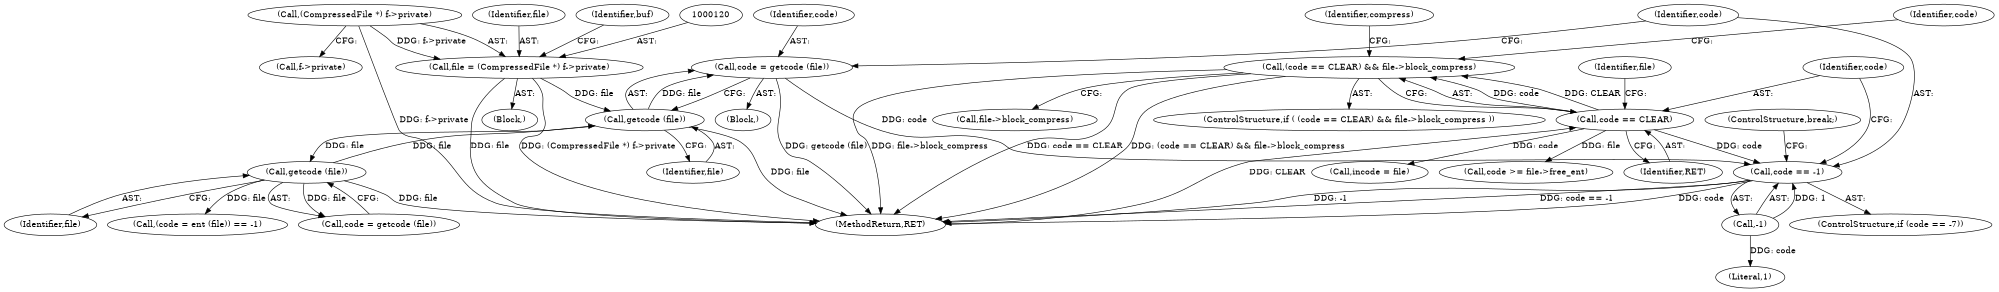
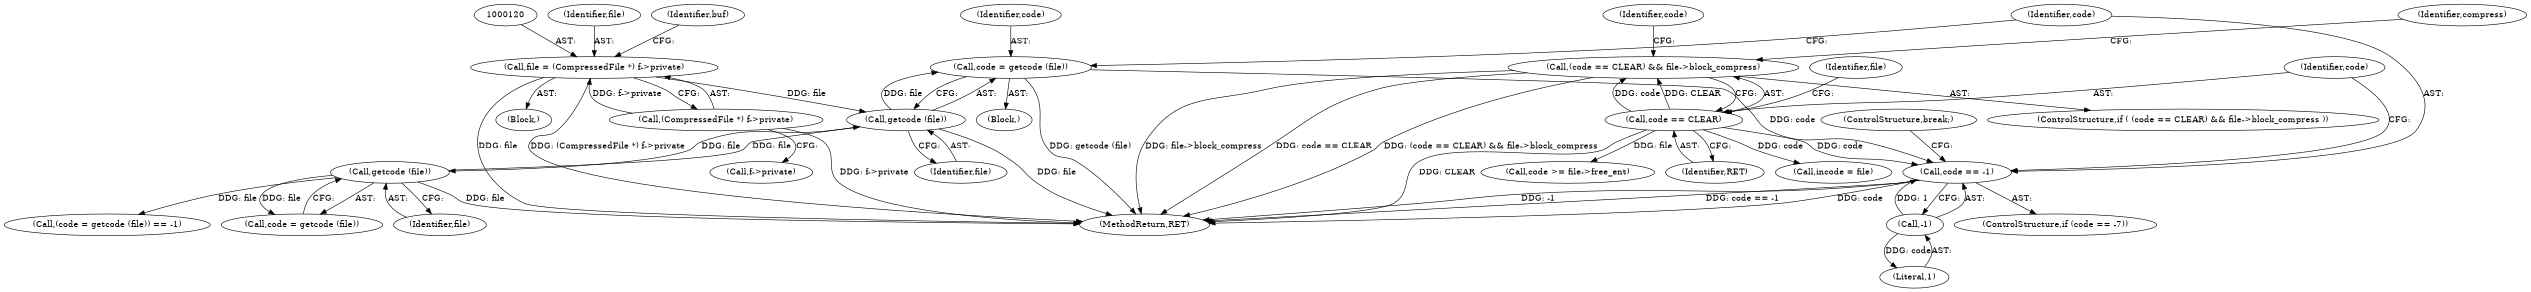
edge "(Call,file = (CompressedFile *) f->private)" -> "(Call,(CompressedFile *) f->private)": added, label "CFG:"
node "(Call,file->block_compress)": removed
edge "(MethodReturn,RET)" -> "(Call,code == CLEAR)": reversed
edge "(Call,code == -1)" -> "(Call,-1)": label "AST: " -> "CFG: "
node "(Call,(code = ent (file)) == -1)": label "(Call,(code = ent (file)) == -1)" -> "(Call,(code = getcode (file)) == -1)"
edge "(Literal,1)" -> "(Call,-1)": added, label "AST:"
